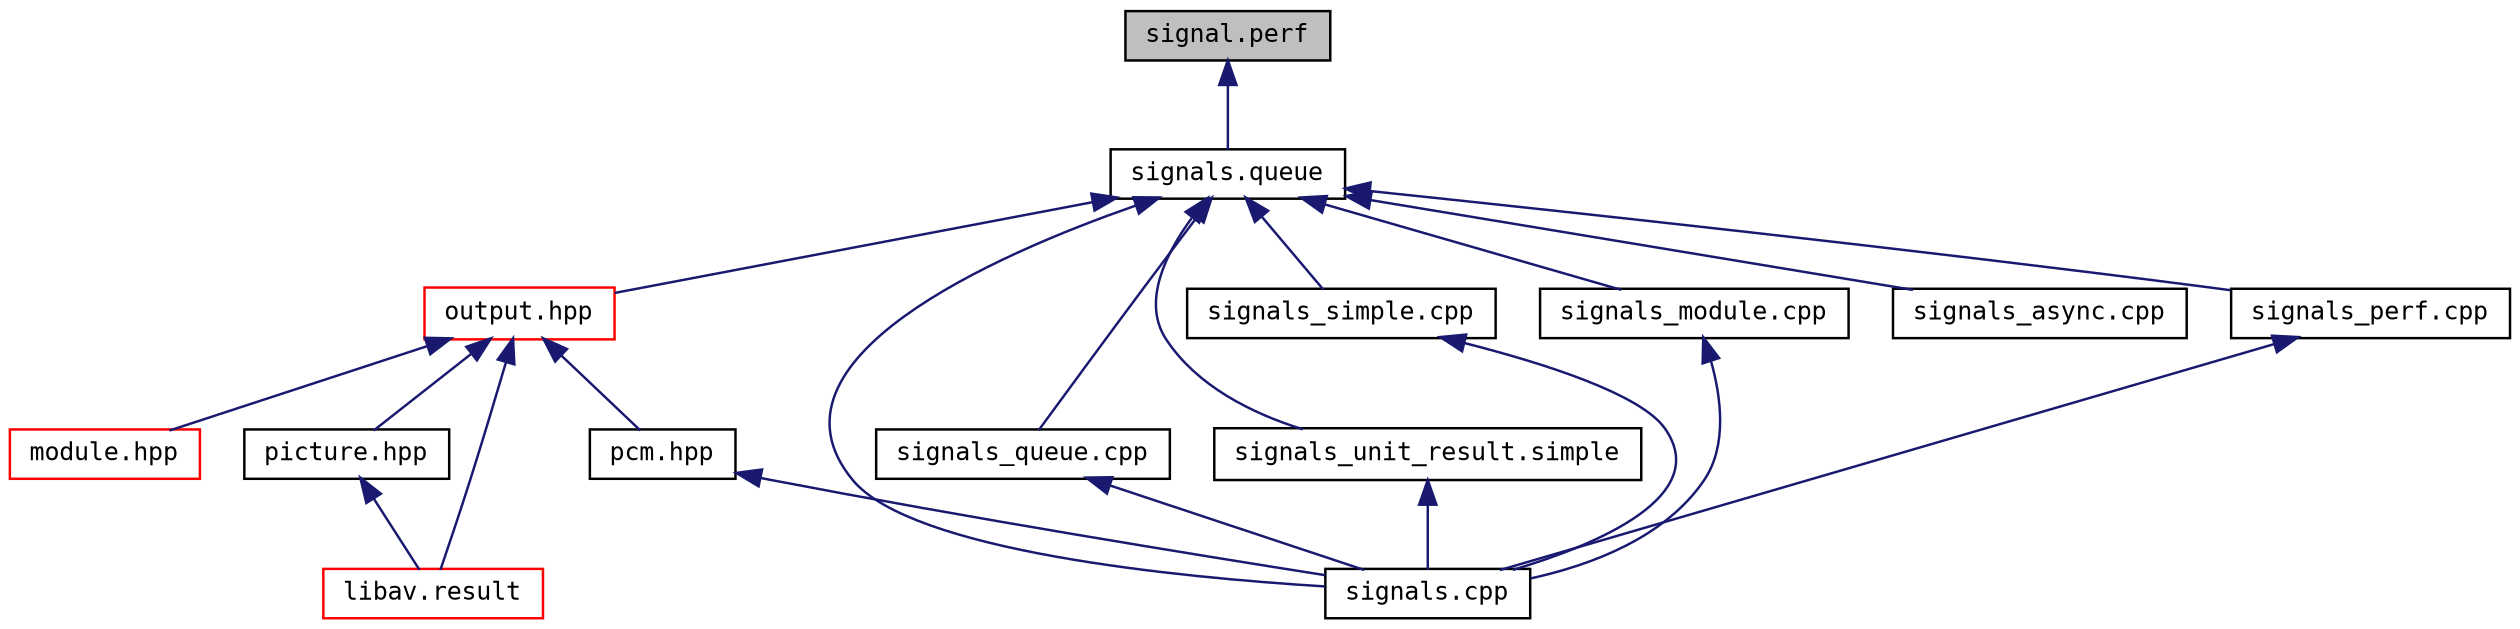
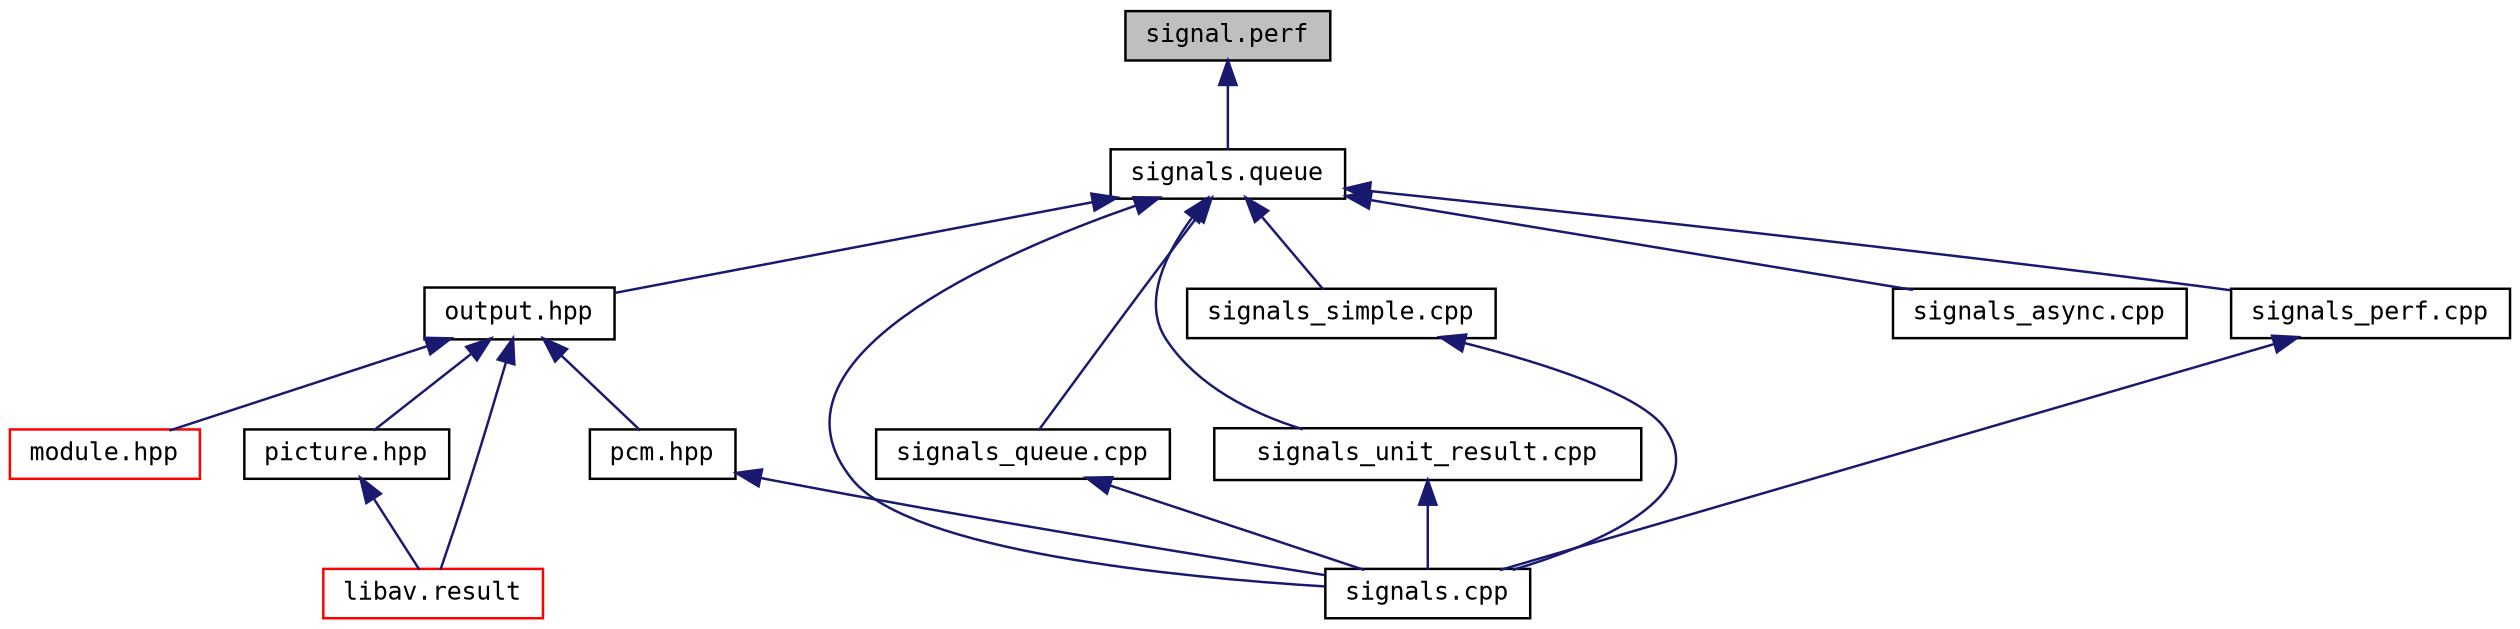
node "output.hpp": color red -> black
node "signals_module.cpp": removed
node "signals_unit_result.simple": label "signals_unit_result.simple" -> "signals_unit_result.cpp"
